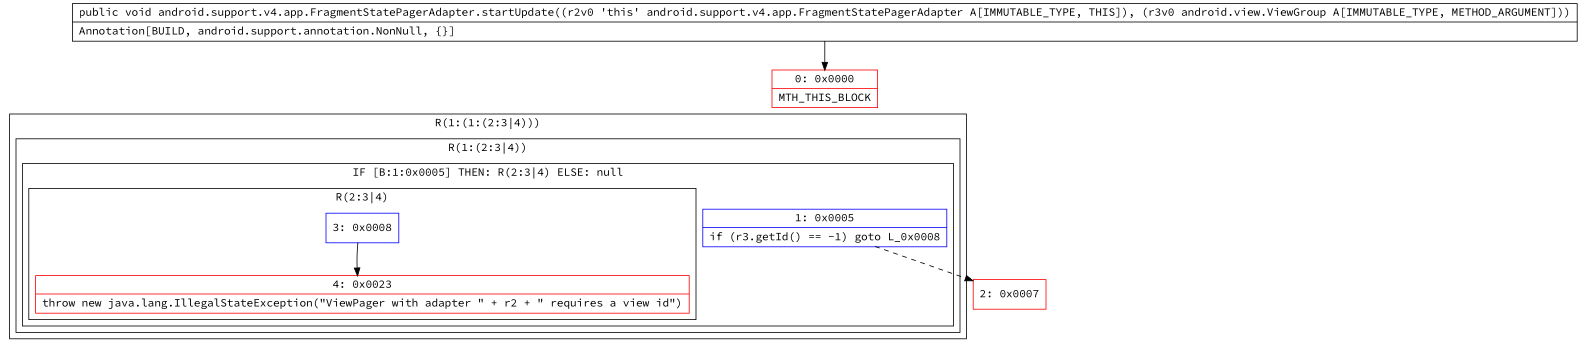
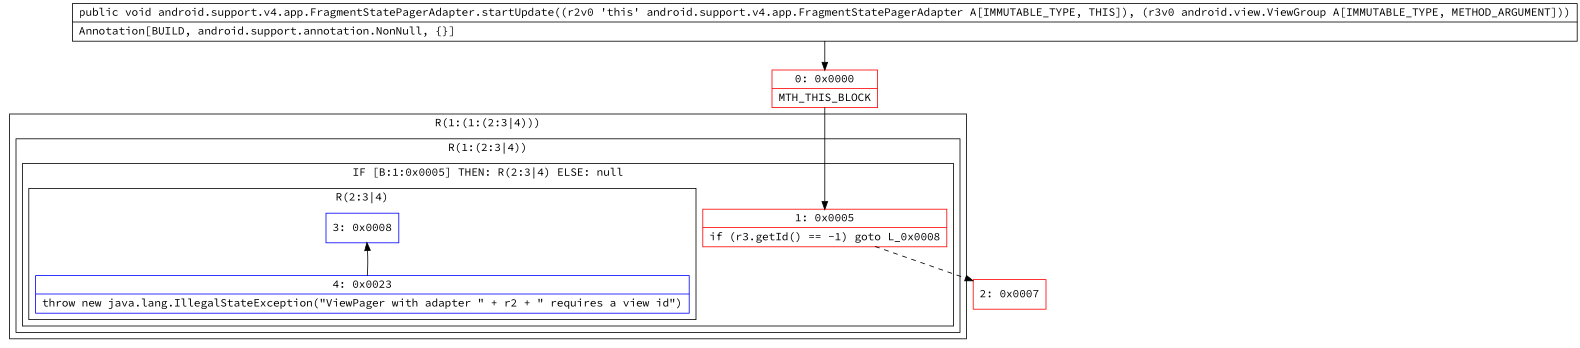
edge "0: 0x0000" -> "1: 0x0005": added
node "1: 0x0005": color blue -> red
edge "3: 0x0008" -> "4: 0x0023": reversed
node "4: 0x0023": color red -> blue
